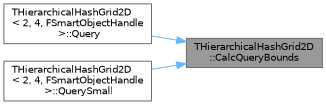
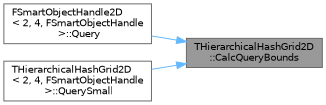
node "THierarchicalHashGrid2D < 2, 4, FSmartObjectHandle >::Query": label "THierarchicalHashGrid2D < 2, 4, FSmartObjectHandle >::Query" -> "FSmartObjectHandle2D < 2, 4, FSmartObjectHandle >::Query"
